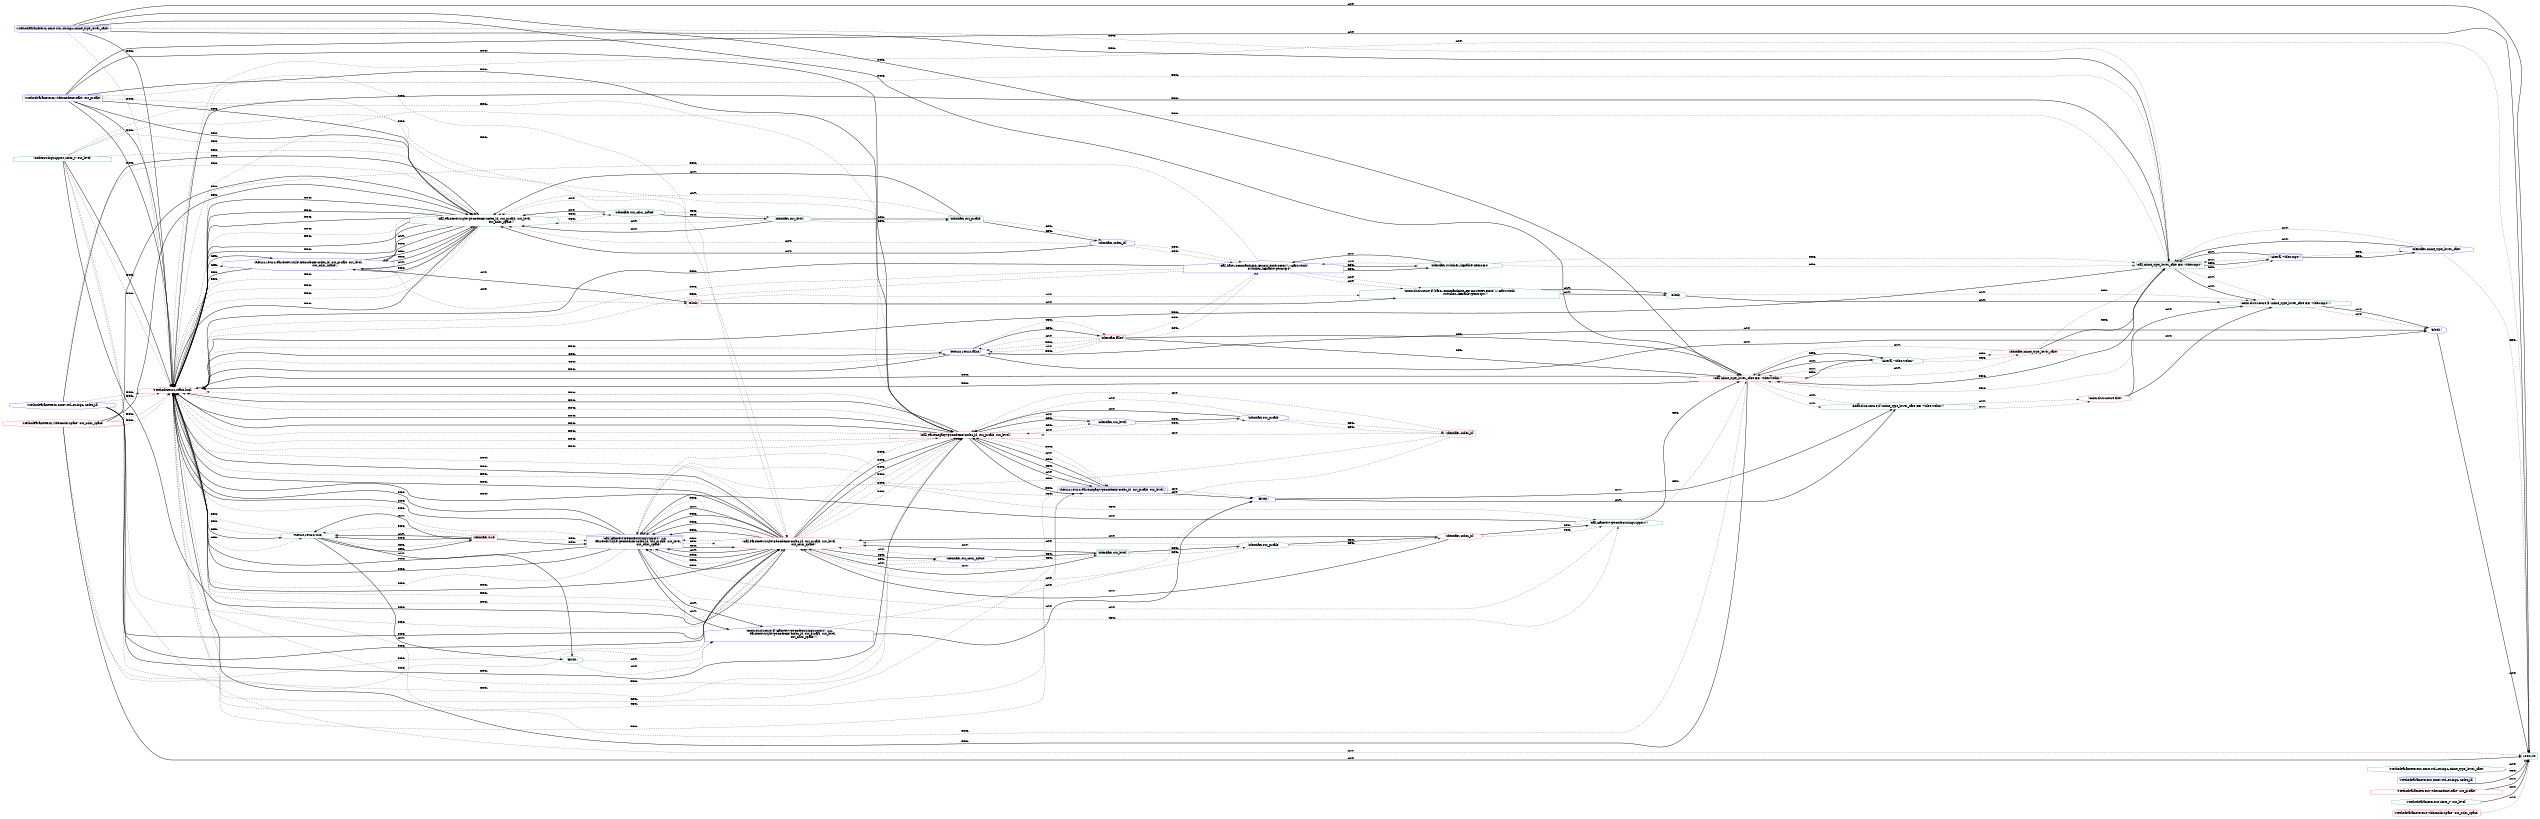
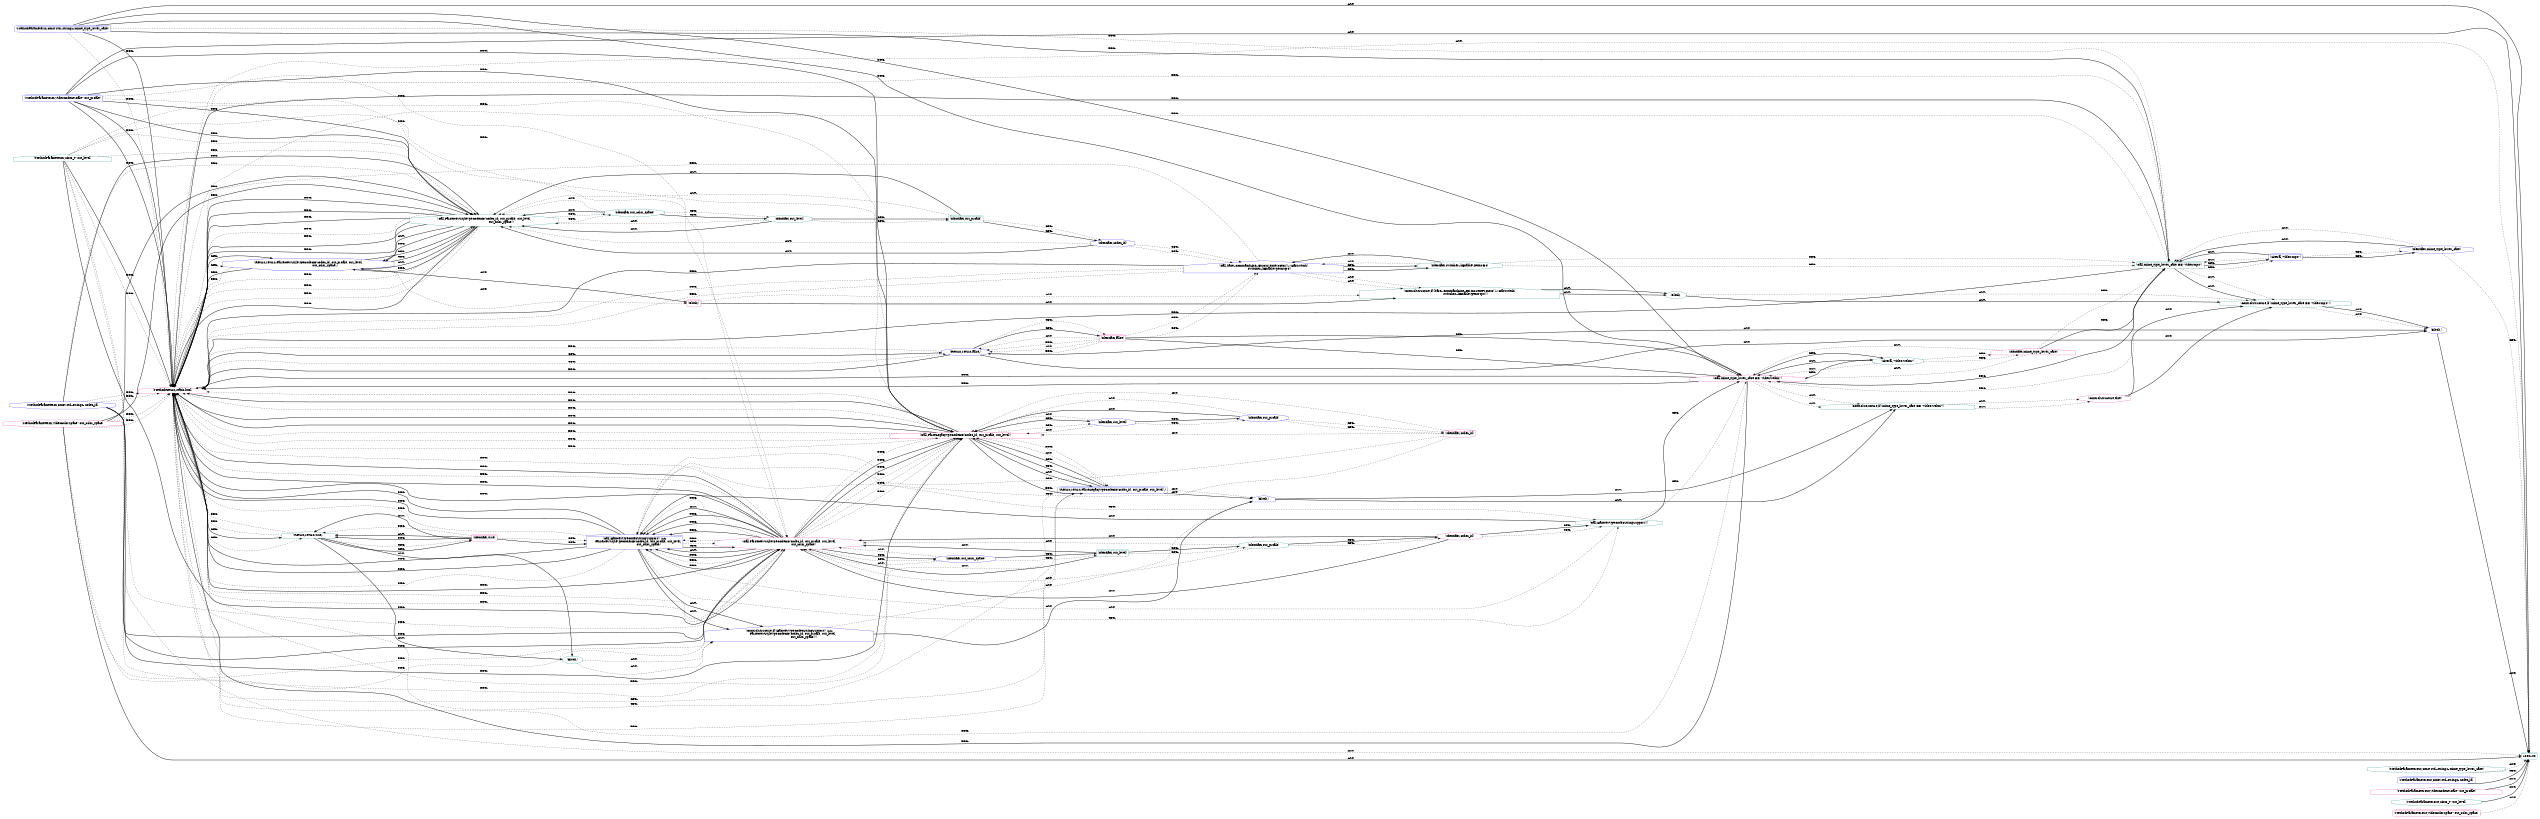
node "(CodecStringSupport,uint8_t* out_level)": label "(CodecStringSupport,uint8_t* out_level)" -> "(MethodParameterIn,uint8_t* out_level)"
